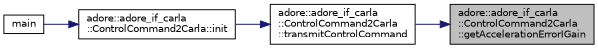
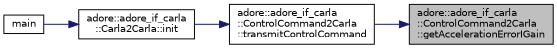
node "adore::adore_if_carla ::ControlCommand2Carla::init": label "adore::adore_if_carla ::ControlCommand2Carla::init" -> "adore::adore_if_carla ::Carla2Carla::init"
